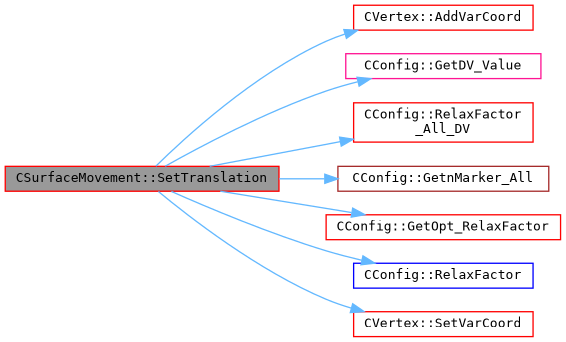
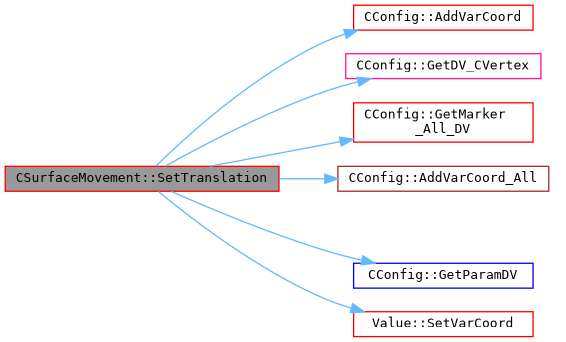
node "CVertex::AddVarCoord": label "CVertex::AddVarCoord" -> "CConfig::AddVarCoord"
node "CConfig::GetDV_Value": label "CConfig::GetDV_Value" -> "CConfig::GetDV_CVertex"
node "CConfig::RelaxFactor _All_DV": label "CConfig::RelaxFactor _All_DV" -> "CConfig::GetMarker _All_DV"
node "CConfig::GetnMarker_All": label "CConfig::GetnMarker_All" -> "CConfig::AddVarCoord_All"
node "CConfig::GetOpt_RelaxFactor": removed
node "CConfig::RelaxFactor": label "CConfig::RelaxFactor" -> "CConfig::GetParamDV"
node "CVertex::SetVarCoord": label "CVertex::SetVarCoord" -> "Value::SetVarCoord"
